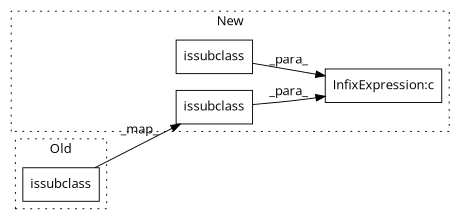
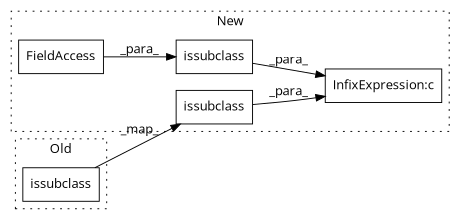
node "FieldAccess": added
